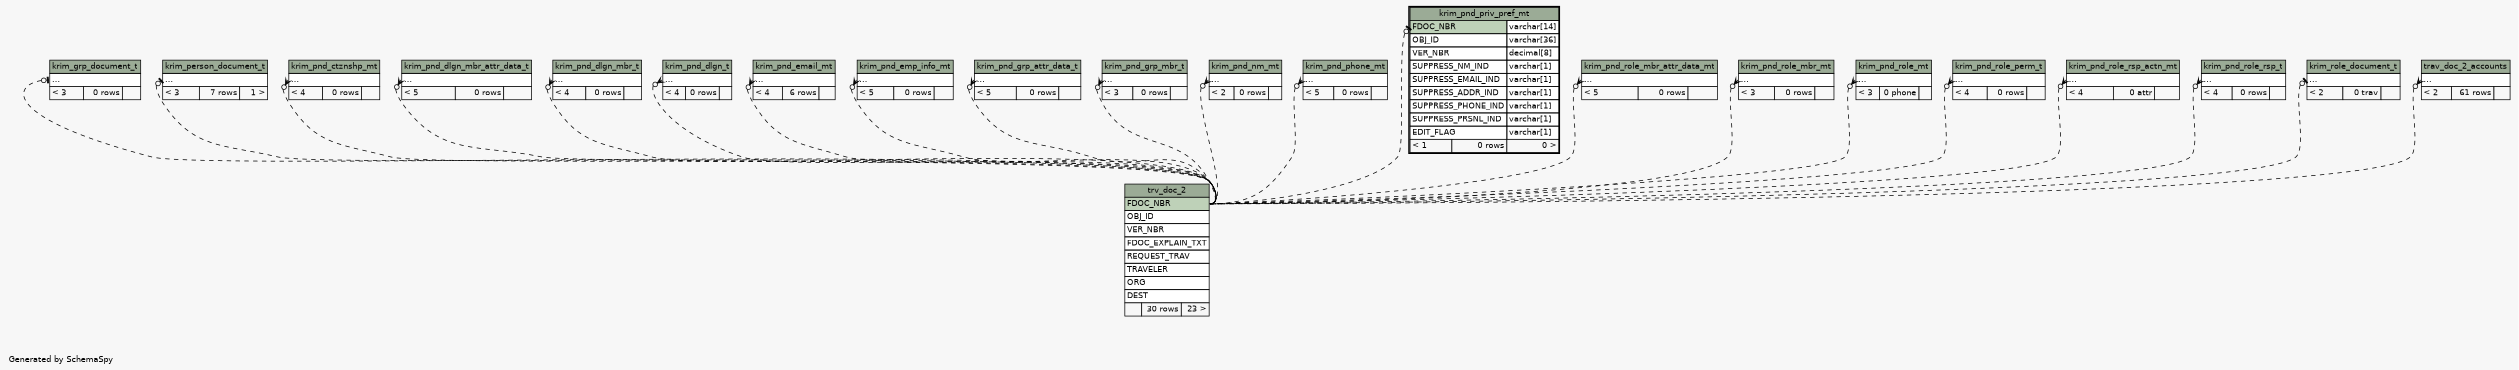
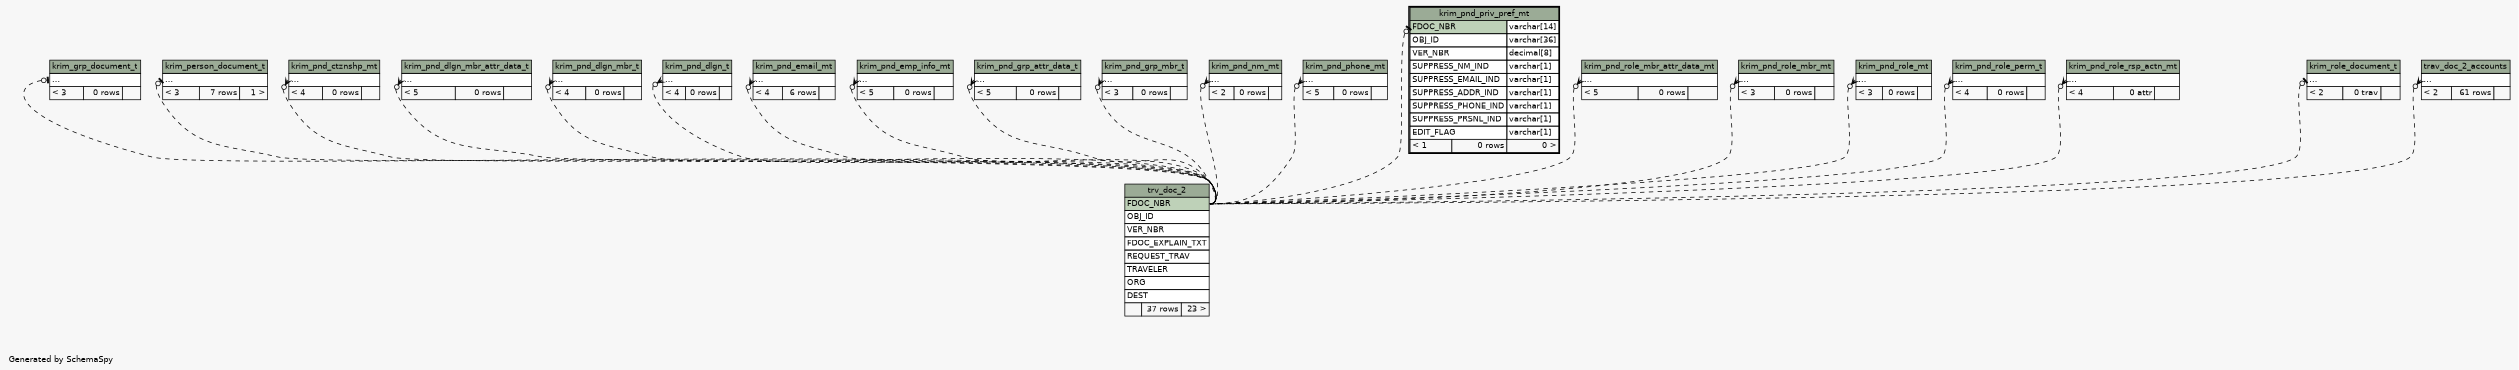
node "krim_pnd_role_rsp_t": removed
node "krim_pnd_role_mt": text "0 phone" -> "0 rows"
node "trv_doc_2": text "30 rows" -> "37 rows"
